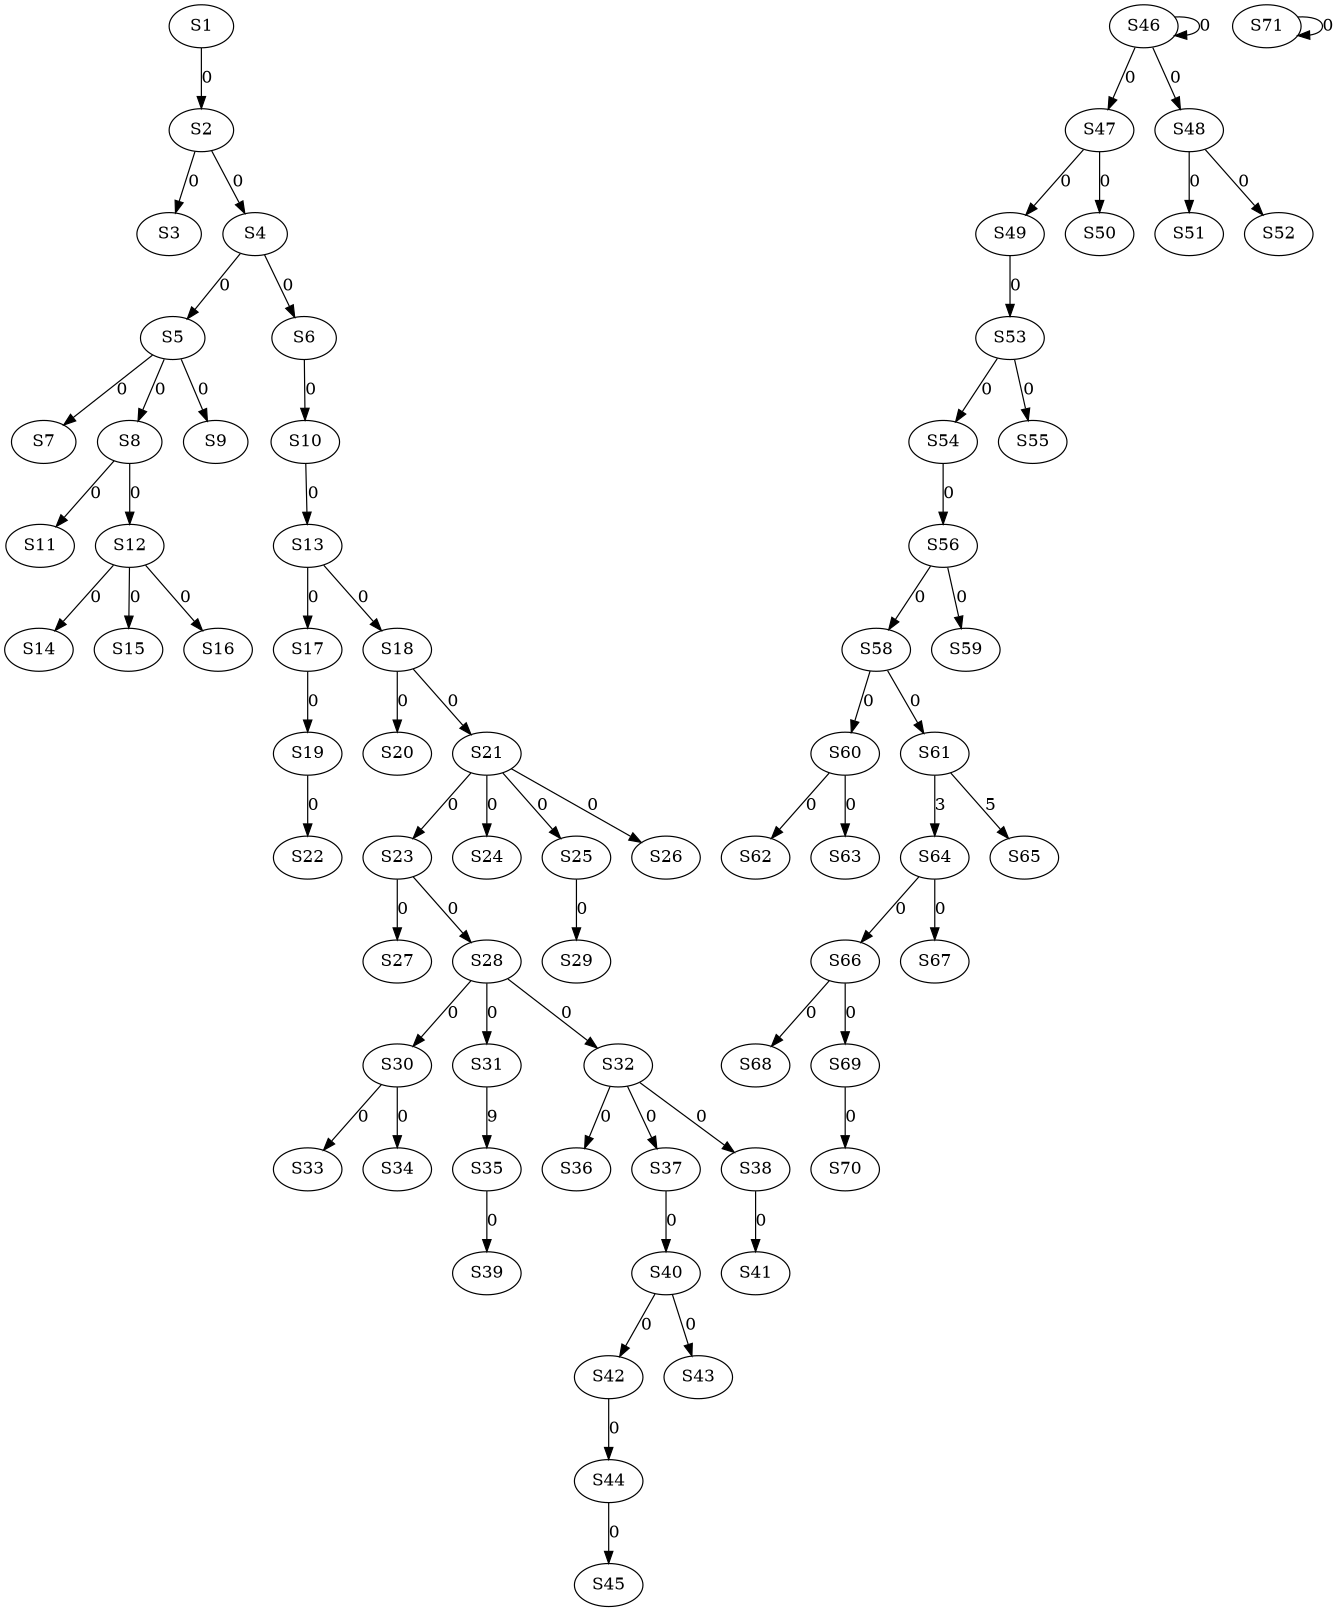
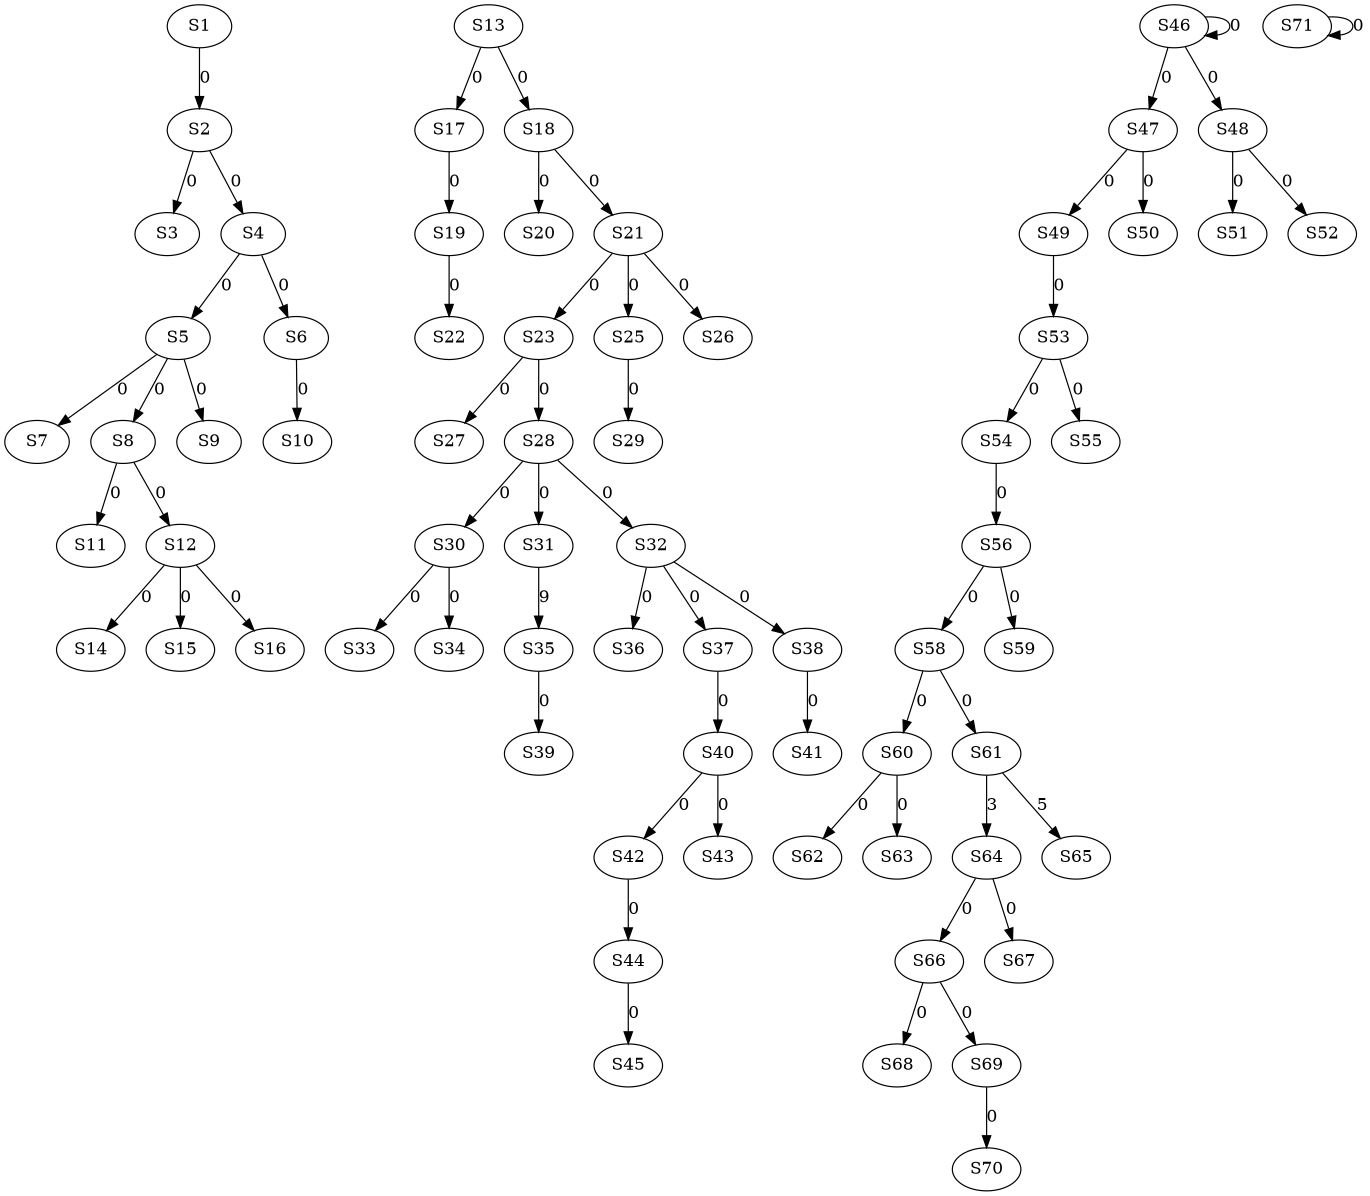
edge "S10" -> "S13": removed, label "0"
node "S24": removed
